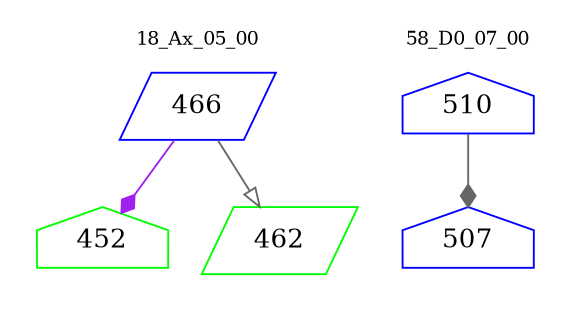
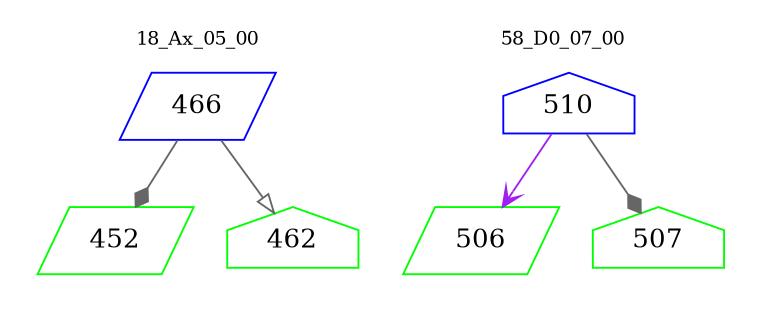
edge "466" -> "452": color purple -> gray40
node "452": shape house -> parallelogram
node "462": shape parallelogram -> house
node "507": color blue -> green
node "506": added
